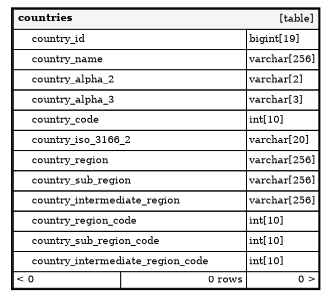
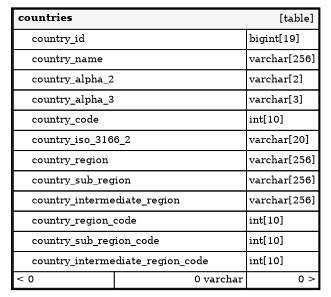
node "countries": text "0 rows" -> "0 varchar"
